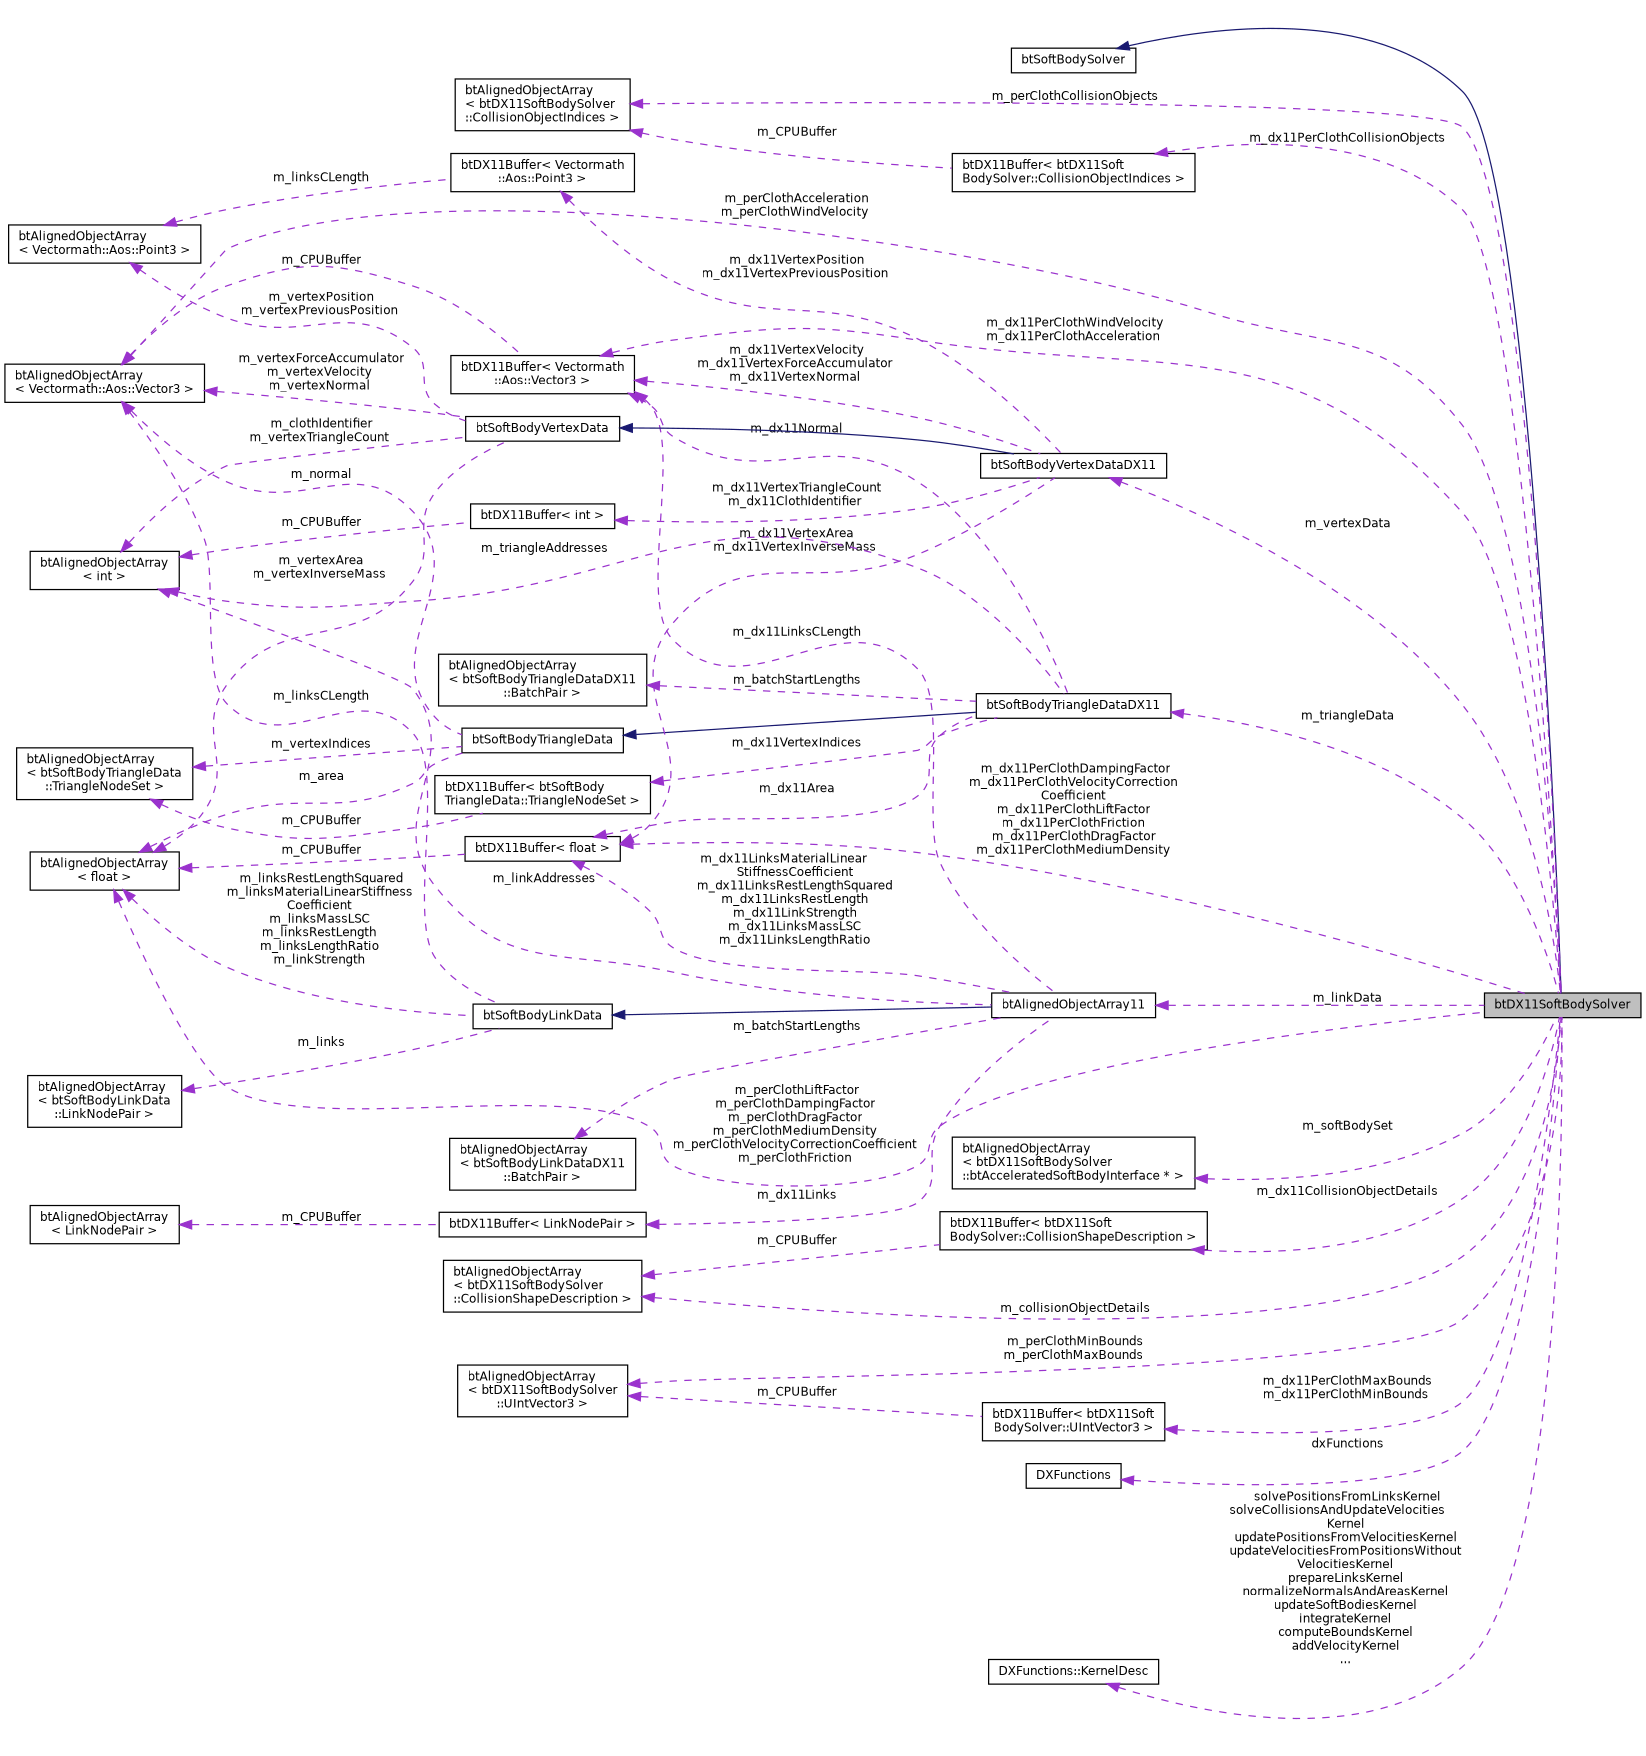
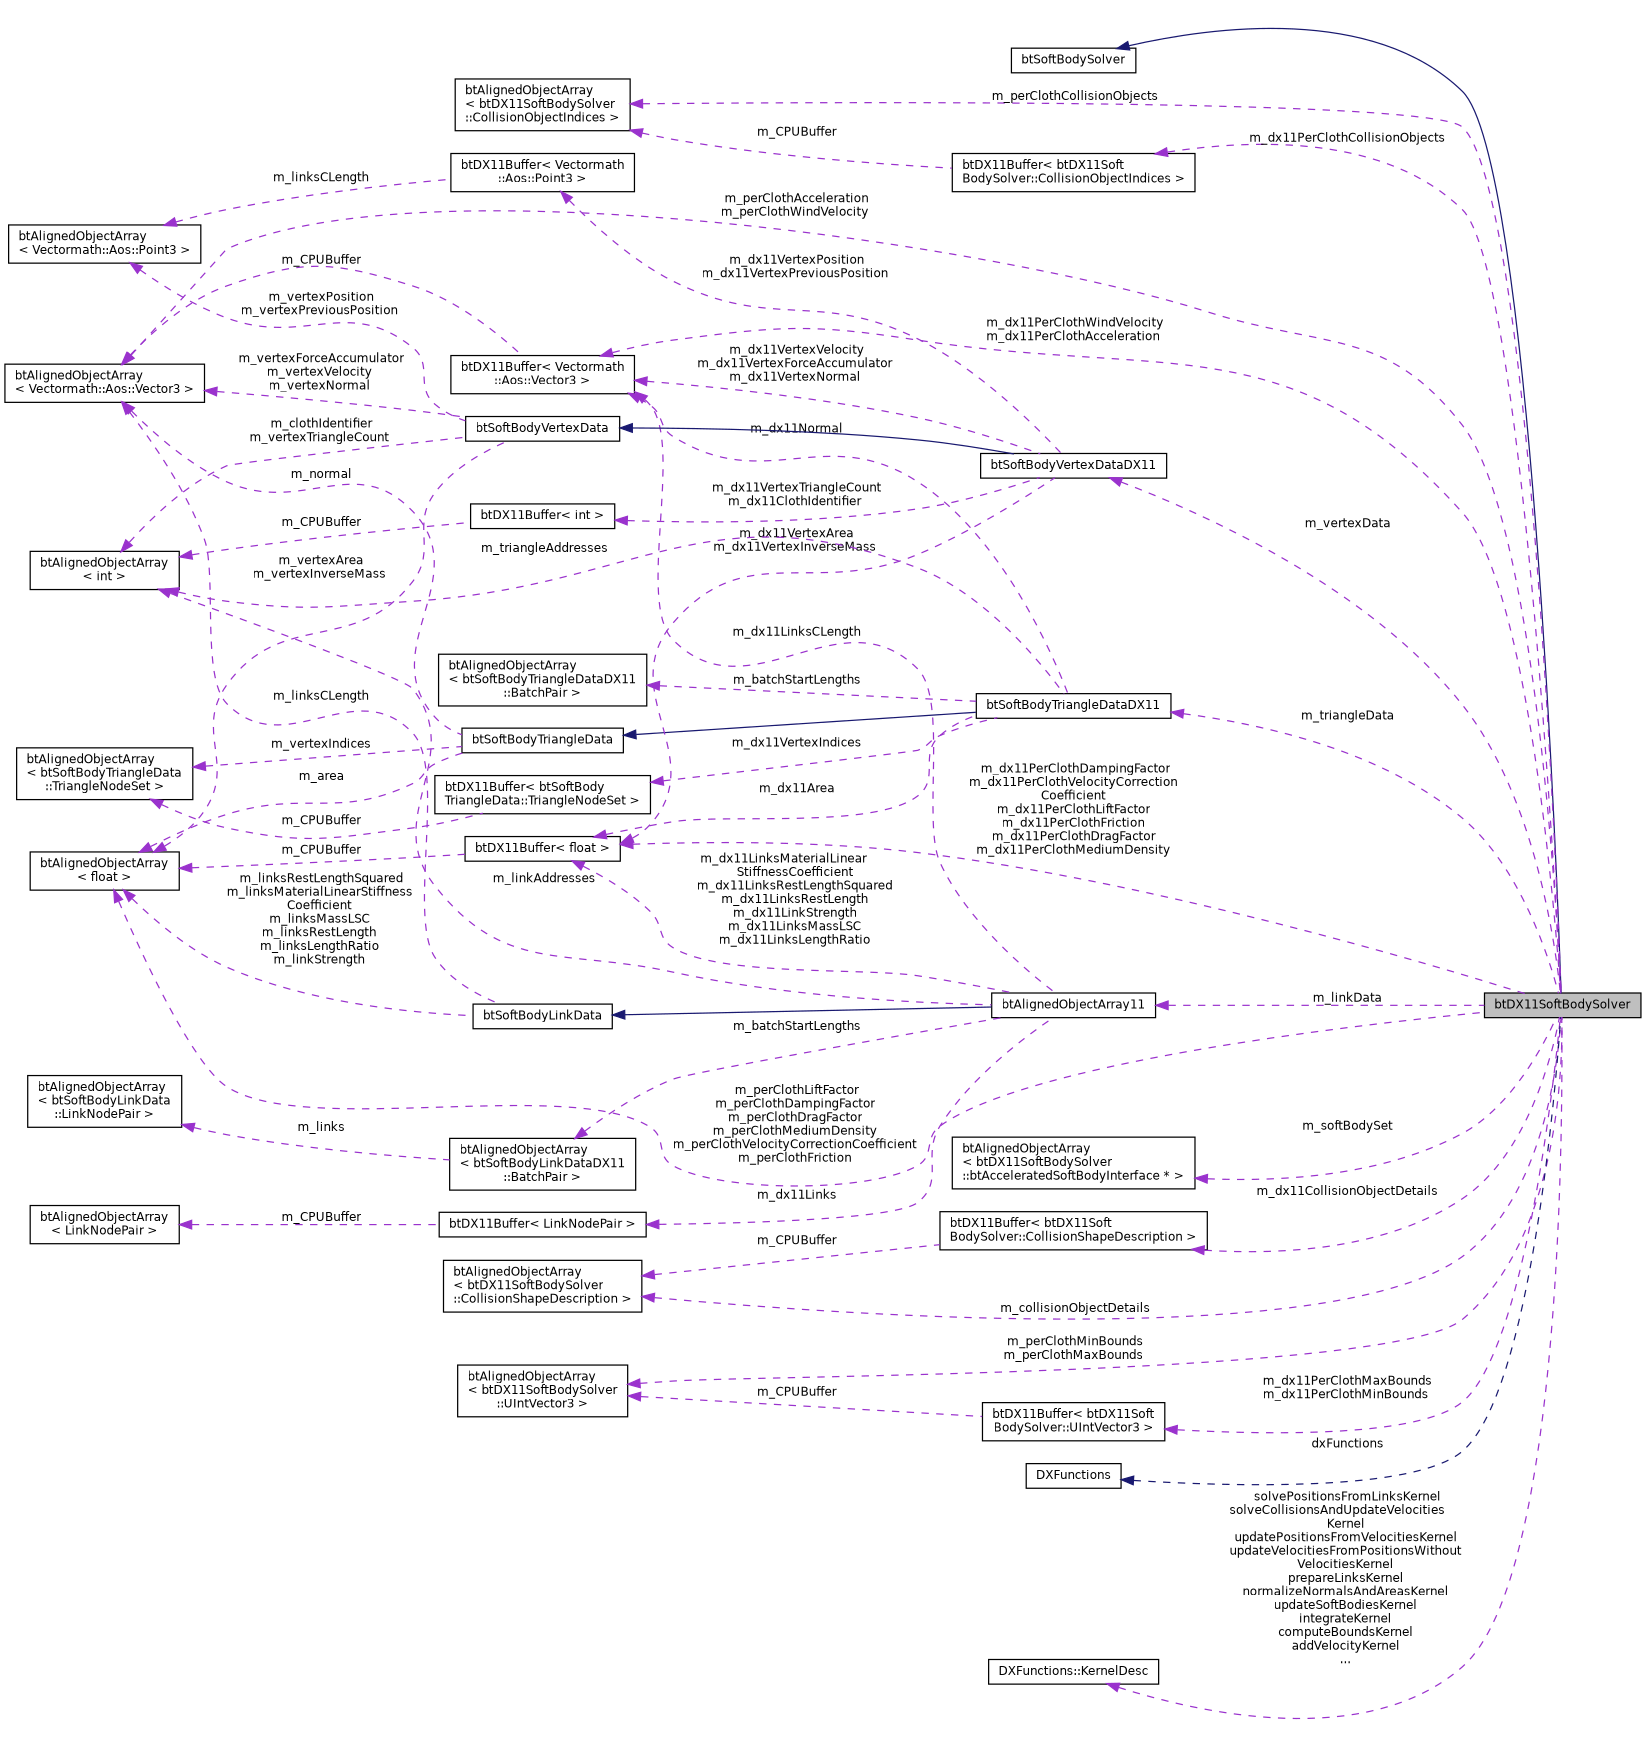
edge "btSoftBodyLinkData" -> "btAlignedObjectArray < btSoftBodyLinkData ::LinkNodePair >": now "btAlignedObjectArray < btSoftBodyLinkDataDX11 ::BatchPair >" -> "btAlignedObjectArray < btSoftBodyLinkData ::LinkNodePair >"
edge "btDX11SoftBodySolver" -> "DXFunctions": color darkorchid3 -> midnightblue
